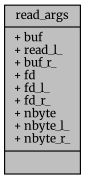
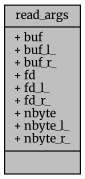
node "read_args": text "+ read_l_" -> "+ buf_l_"
